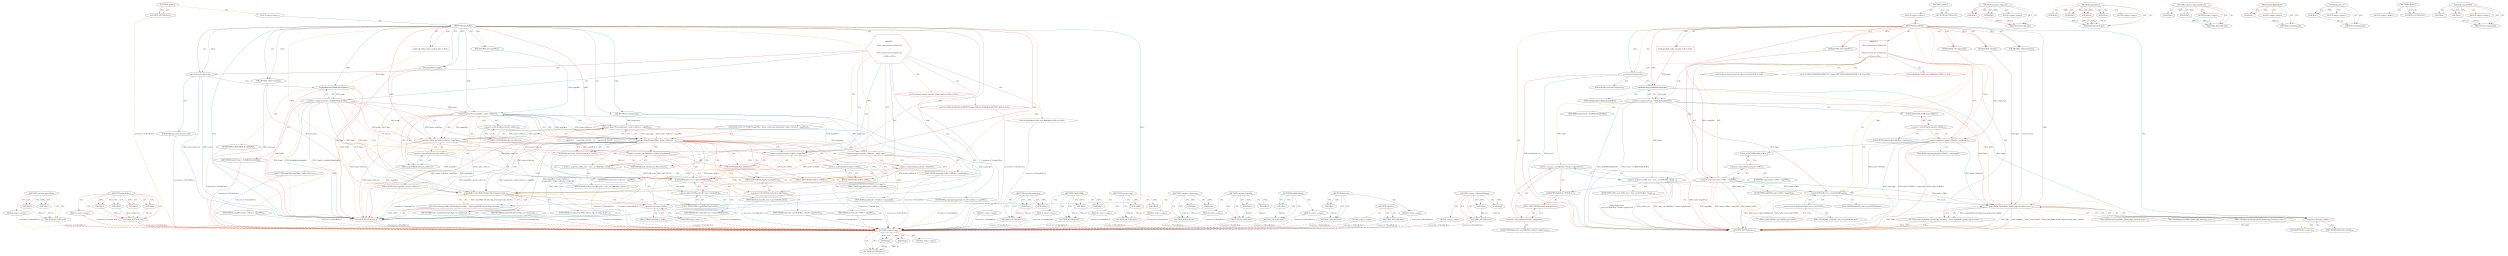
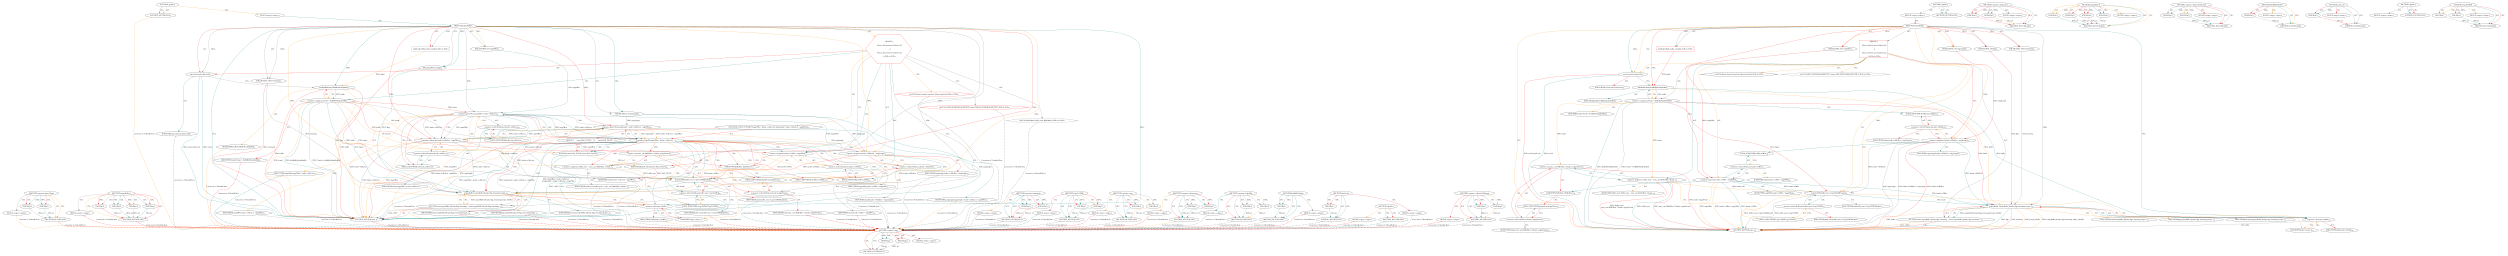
node "<(LOCAL,BufferMeta* buffer_meta: BufferMeta*)<SUB>12</SUB>>": removed
